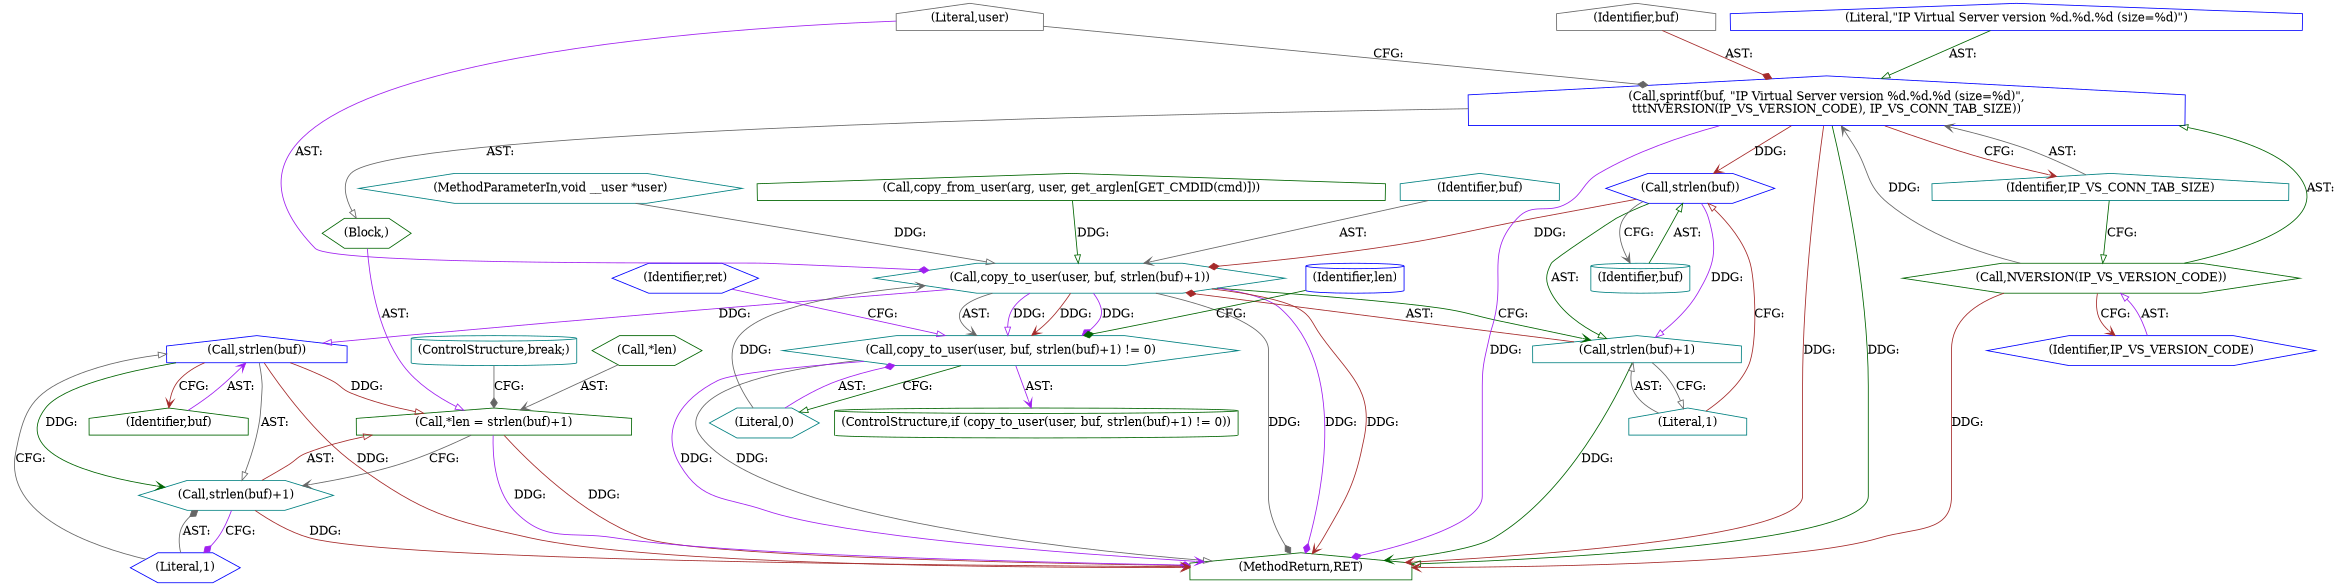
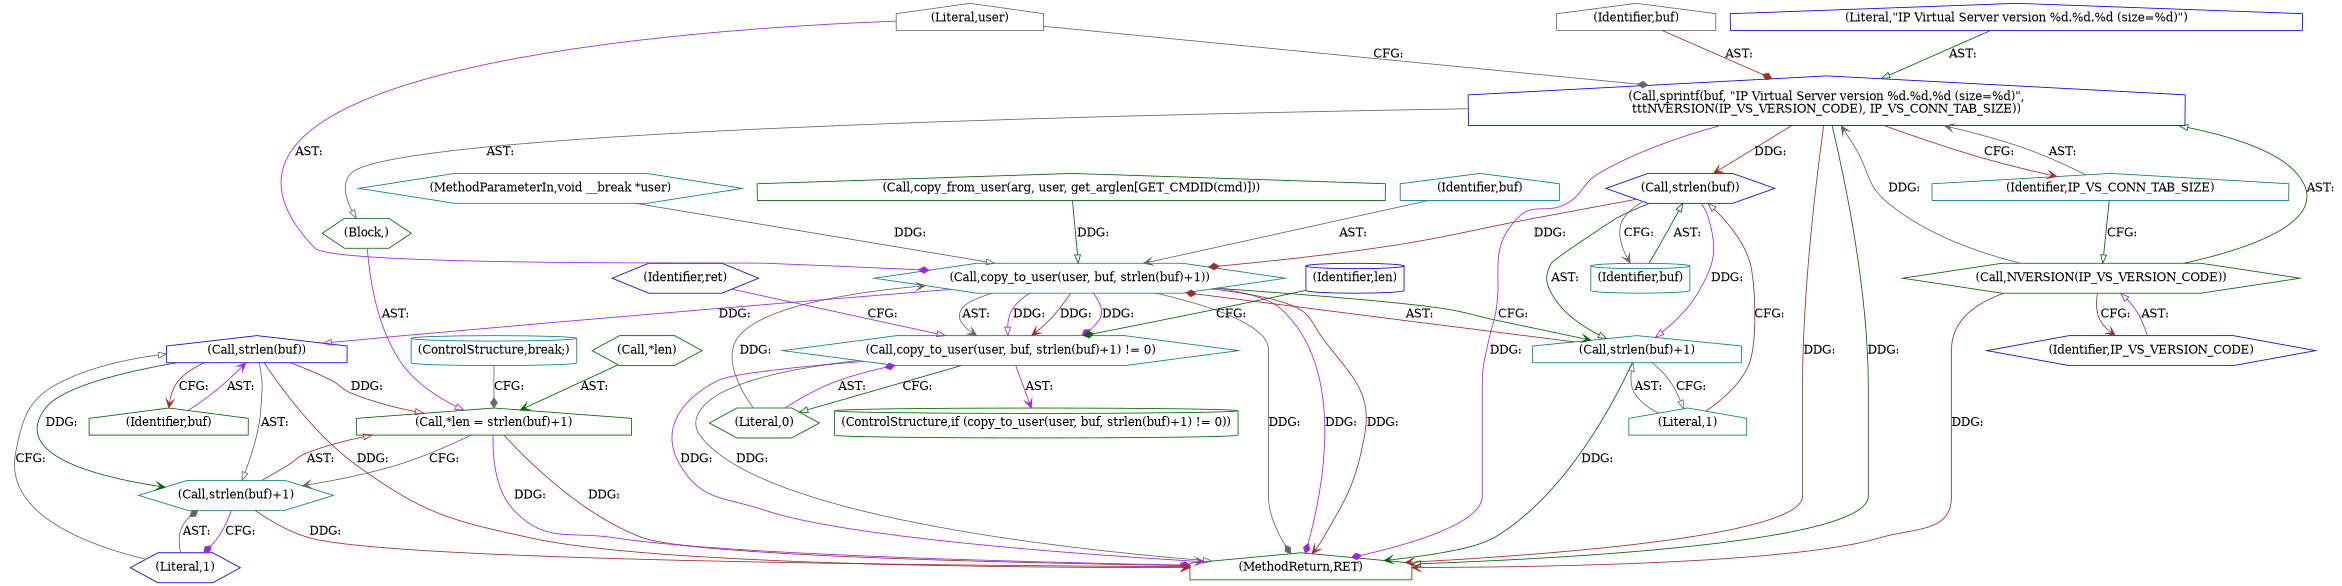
node "(MethodParameterIn,void __user *user)": label "(MethodParameterIn,void __user *user)" -> "(MethodParameterIn,void __break *user)"
edge "(Call,*len)" -> "(Call,*len = strlen(buf)+1)": color gray40 -> darkgreen
node "(Literal,0)": color teal -> darkgreen
